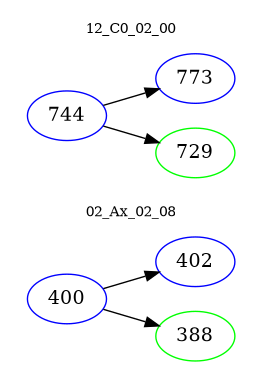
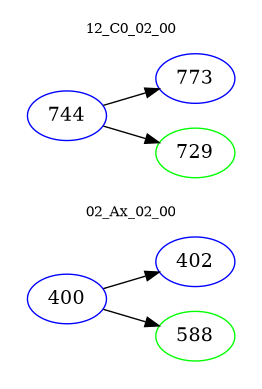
cluster "02_Ax_02_08": label "02_Ax_02_08" -> "02_Ax_02_00"
node "388": label "388" -> "588"
